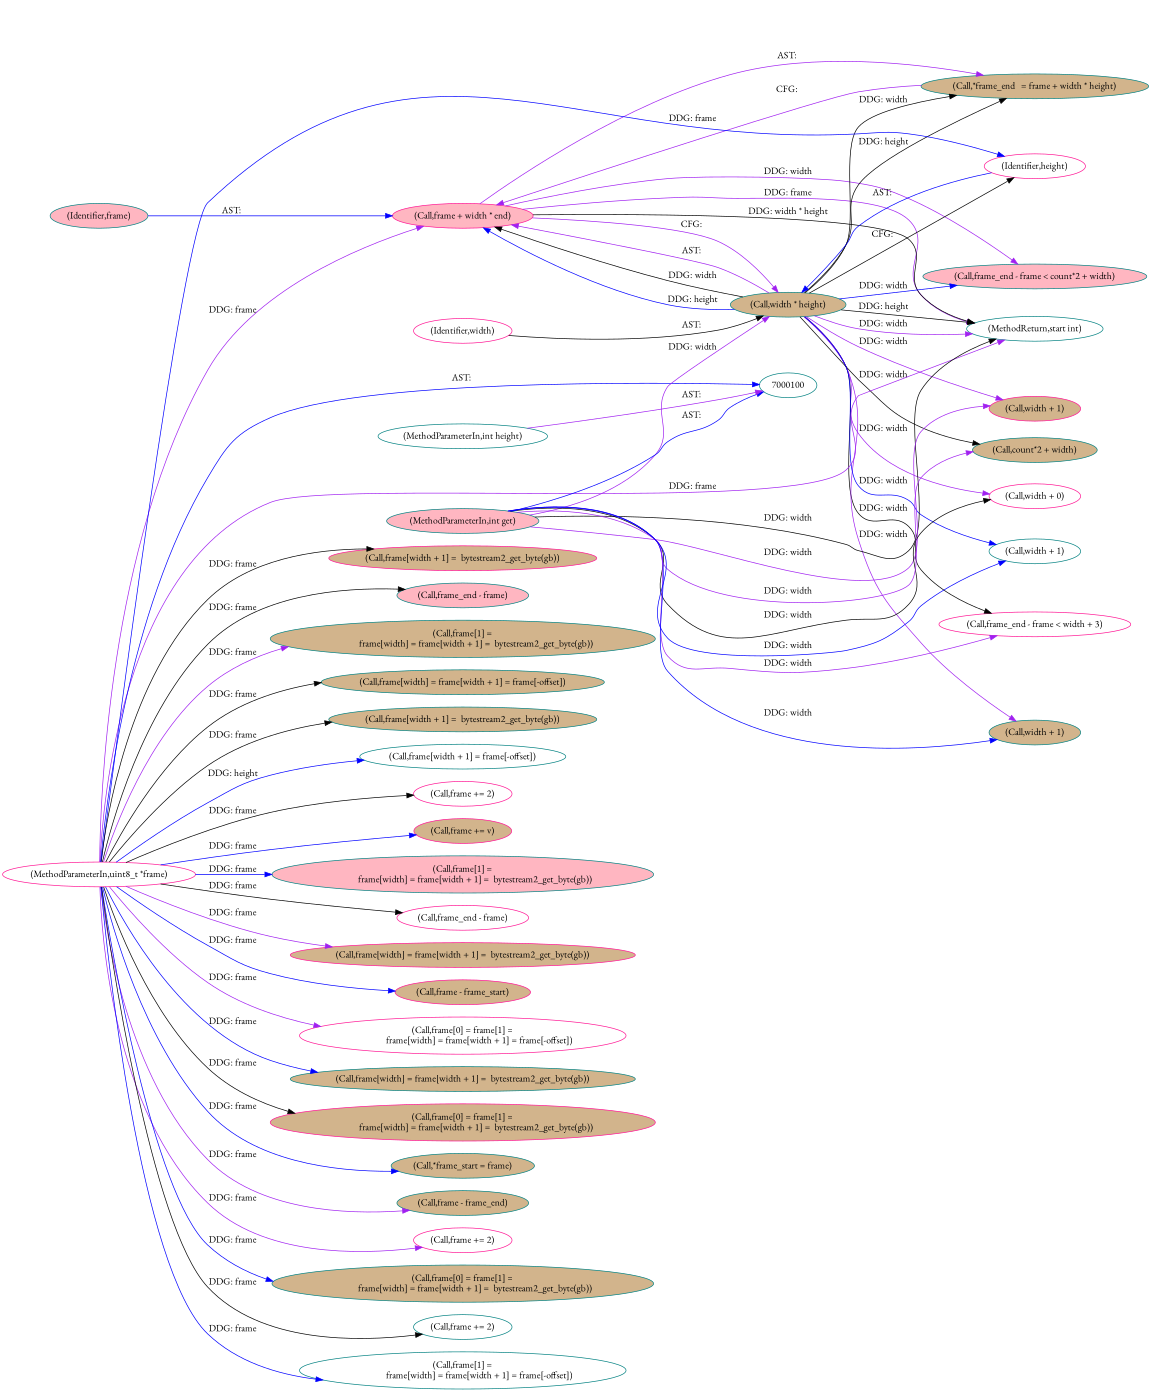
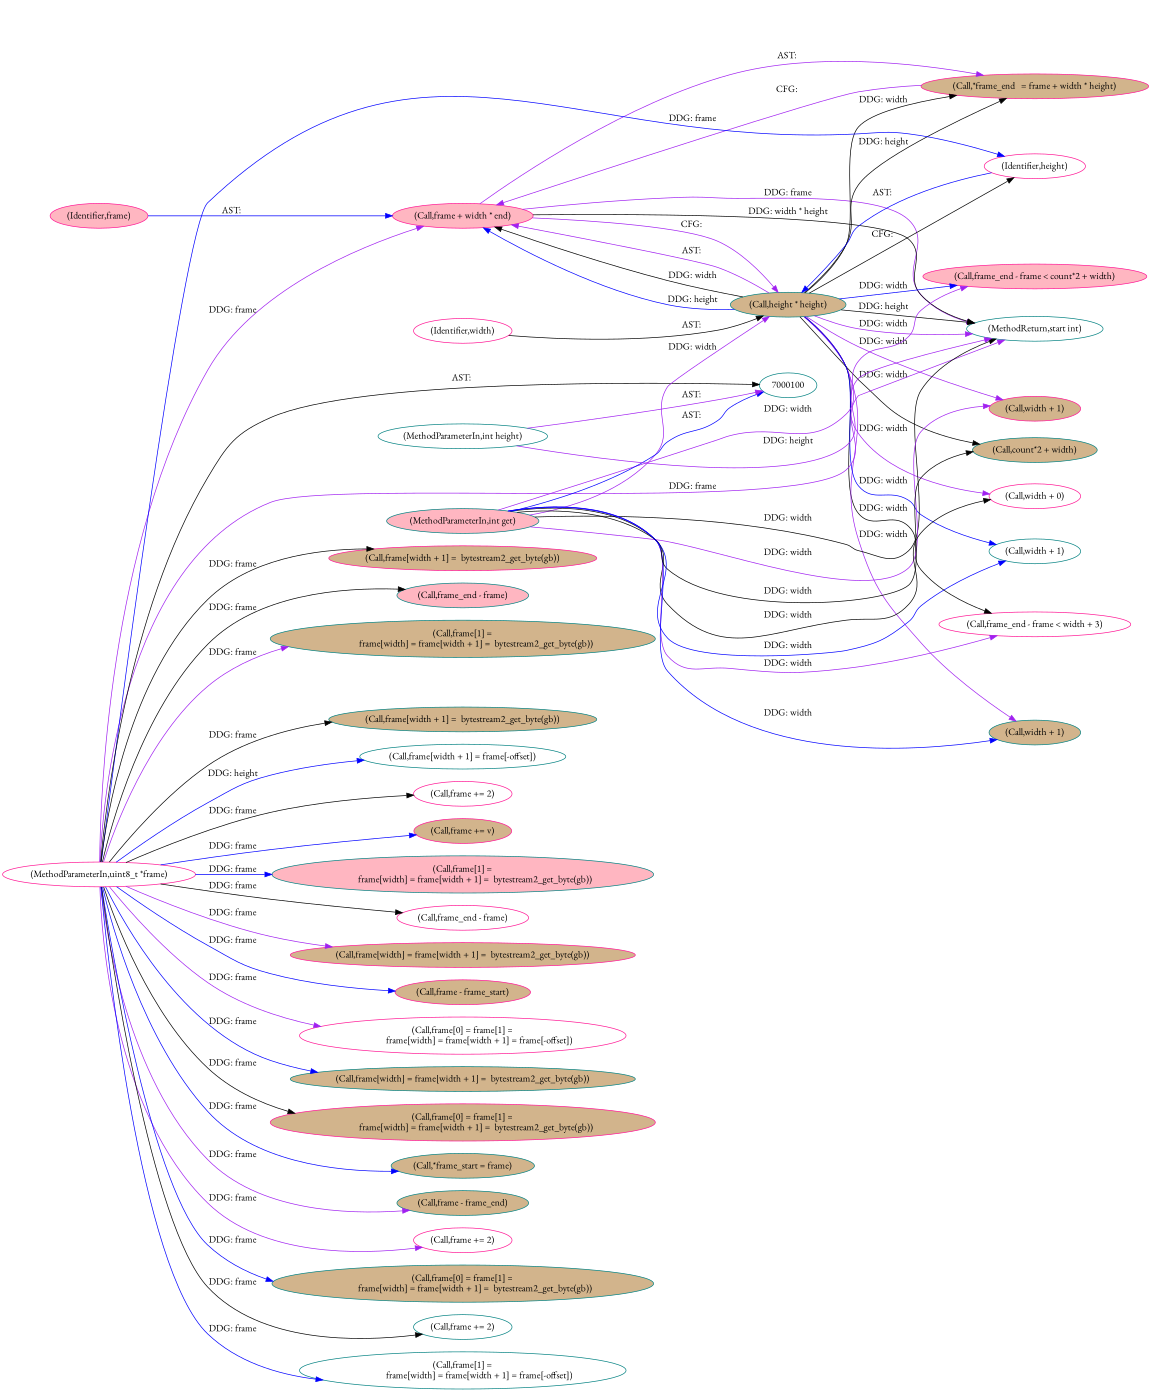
node "(Call,*frame_end   = frame + width * height)": color teal -> deeppink
edge "(Call,frame + width * end)" -> "(Call,frame_end - frame < count*2 + width)": now "(MethodParameterIn,int get)" -> "(Call,frame_end - frame < count*2 + width)"
node "(Identifier,frame)": color teal -> deeppink
node "(Call,frame_end - frame < count*2 + width)": color teal -> deeppink
node "(Call,width * height)": label "(Call,width * height)" -> "(Call,height * height)"
edge "(MethodParameterIn,uint8_t *frame)" -> "7000100": color blue -> black
edge "(MethodParameterIn,int height)" -> "(MethodReturn,start int)": added, label "DDG: height"
edge "(MethodParameterIn,int get)" -> "(Call,count*2 + width)": color purple -> black
node "(Call,frame[width] = frame[width + 1] = frame[-offset])": removed
